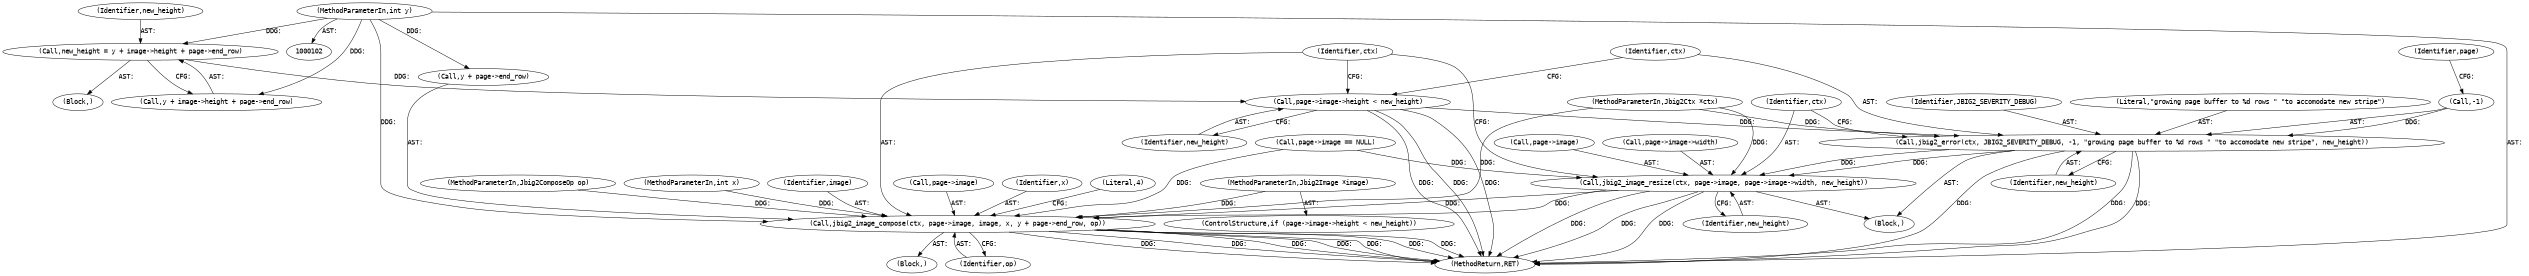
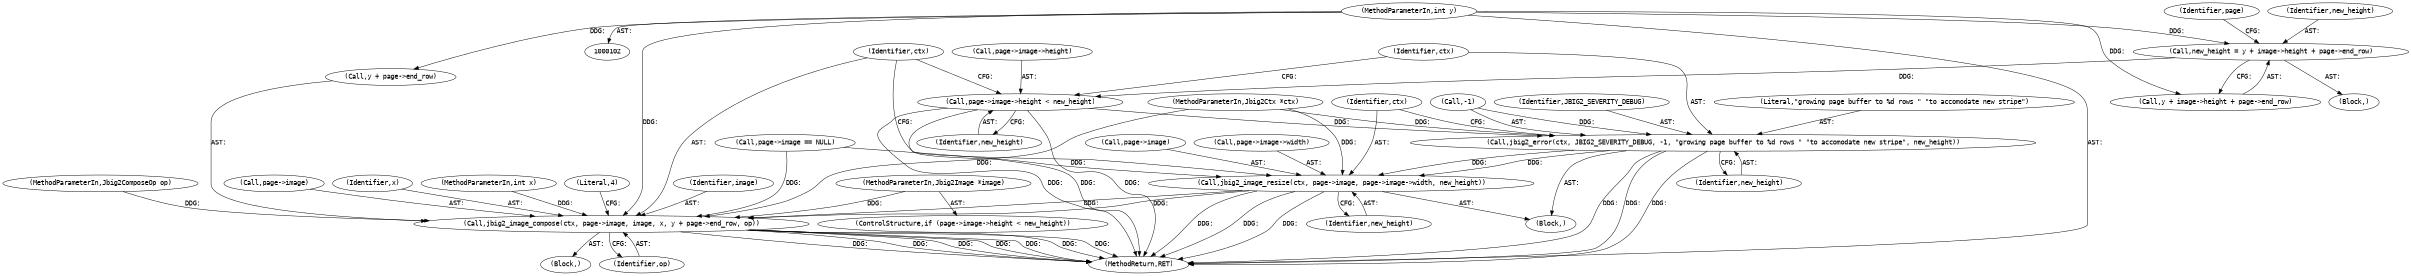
node "(Call,page->image->height)": added
edge "(Identifier,page)" -> "(Call,-1)": now "(Identifier,page)" -> "(Call,new_height = y + image->height + page->end_row)"
